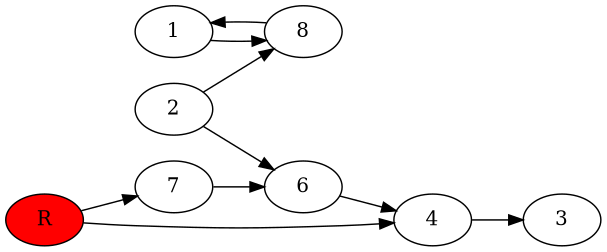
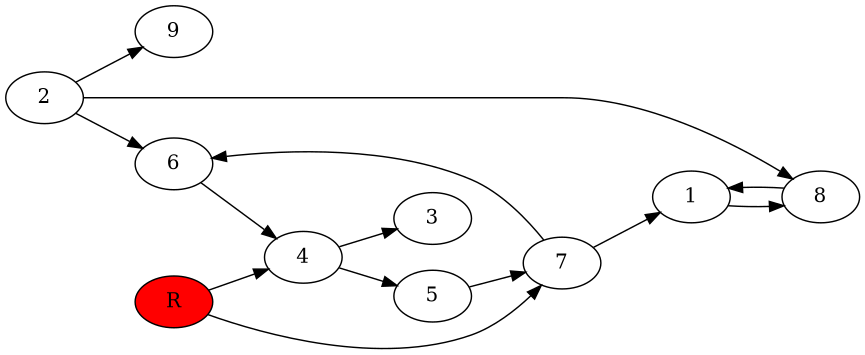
node "9": added
edge "7" -> "1": added
node "5": added
